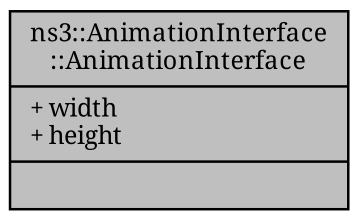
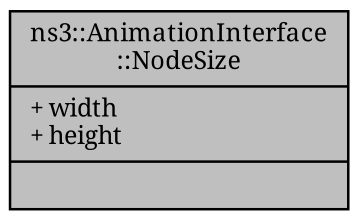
node "ns3::AnimationInterface": text "::AnimationInterface" -> "::NodeSize"
